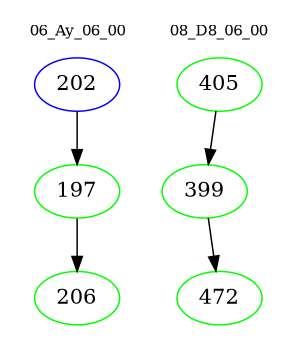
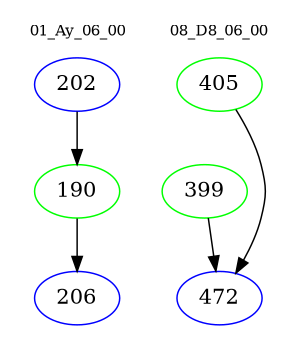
cluster "06_Ay_06_00": label "06_Ay_06_00" -> "01_Ay_06_00"
edge "405" -> "399": now "405" -> "472"
node "197": label "197" -> "190"
node "206": color green -> blue
node "472": color green -> blue
